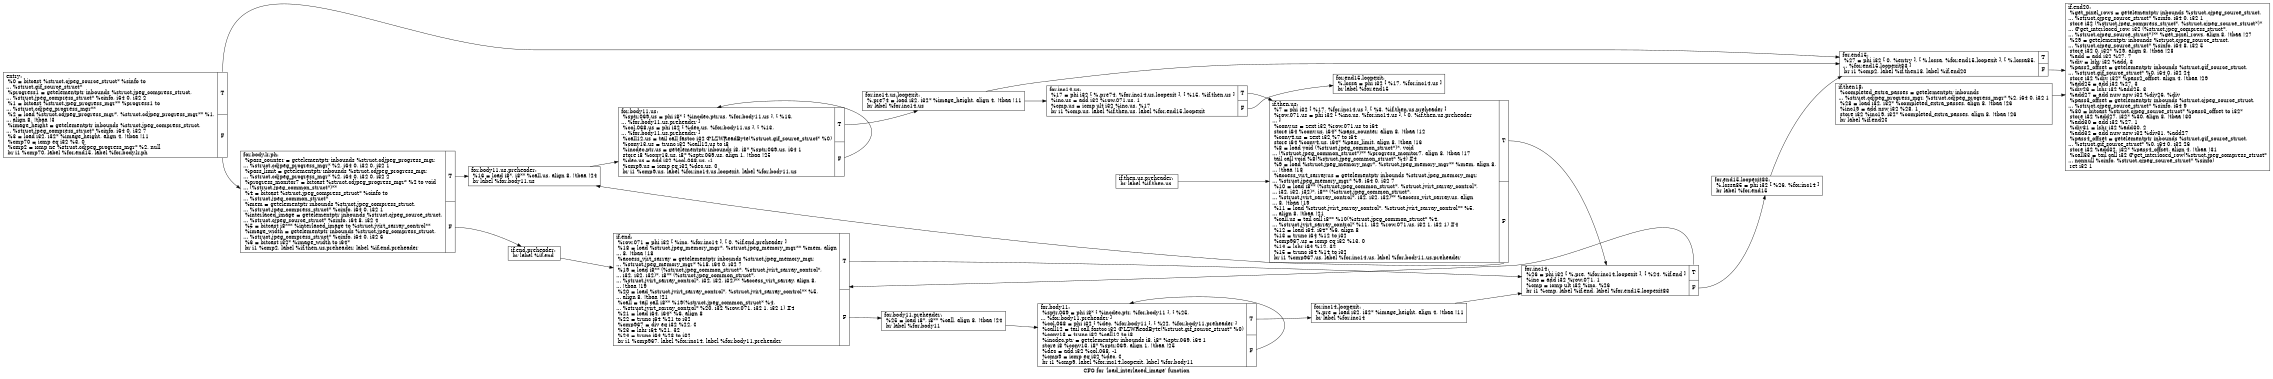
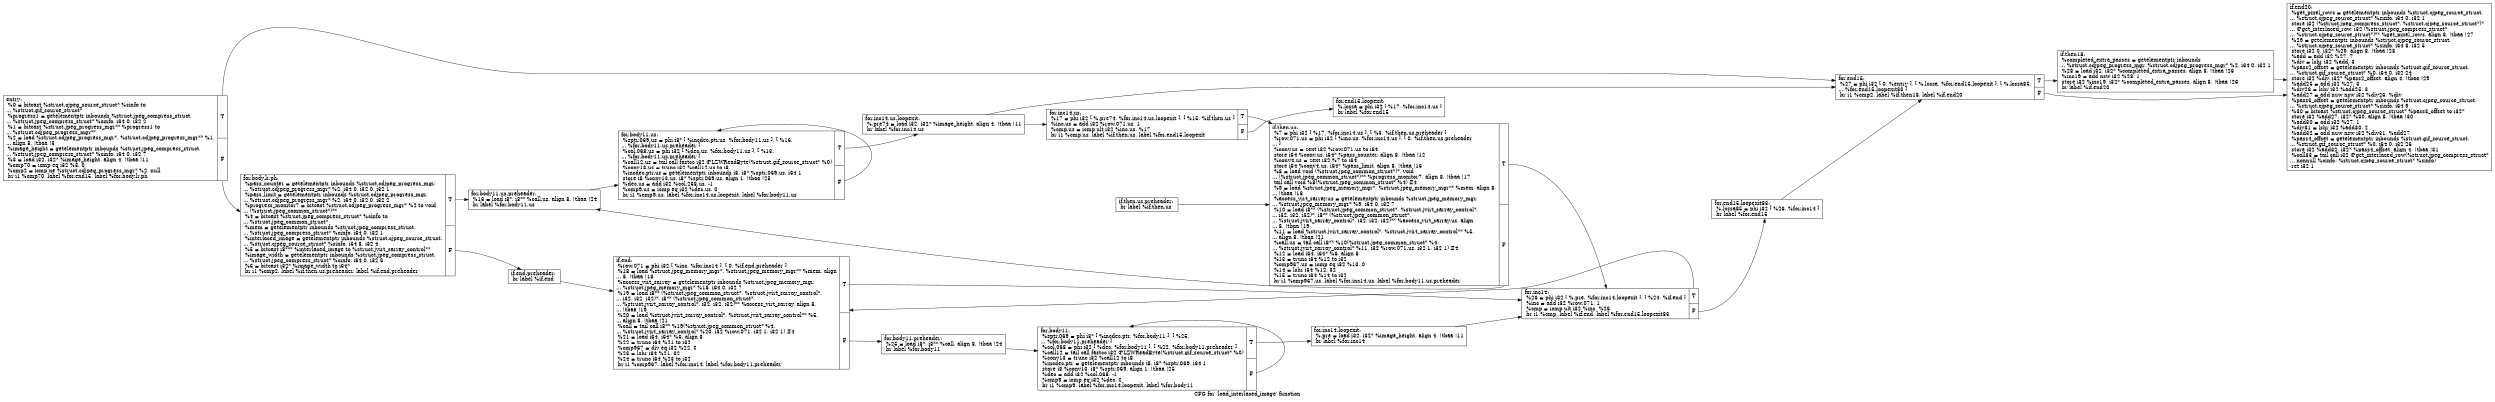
edge "for.end15:" -> "if.then18:": added
node "for.body11.us:": text "%dec.us = add i32 %col.068.us, -1" -> "%dec.us = add i32 %col.268.us, -1"
